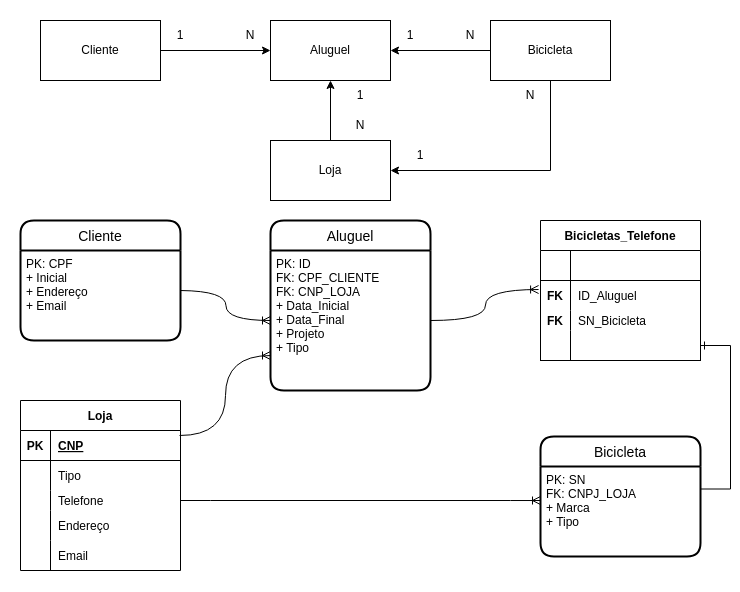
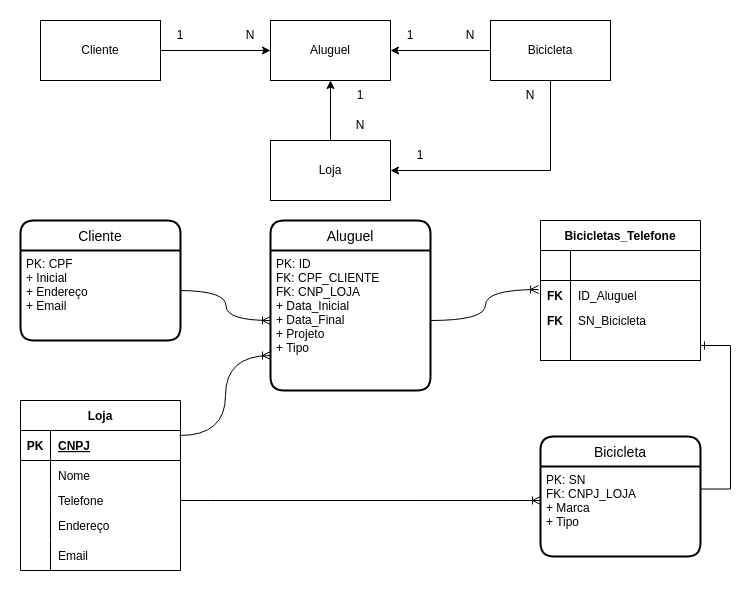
node "CNP": label "CNP" -> "CNPJ"
node "Tipo": label "Tipo" -> "Nome"
